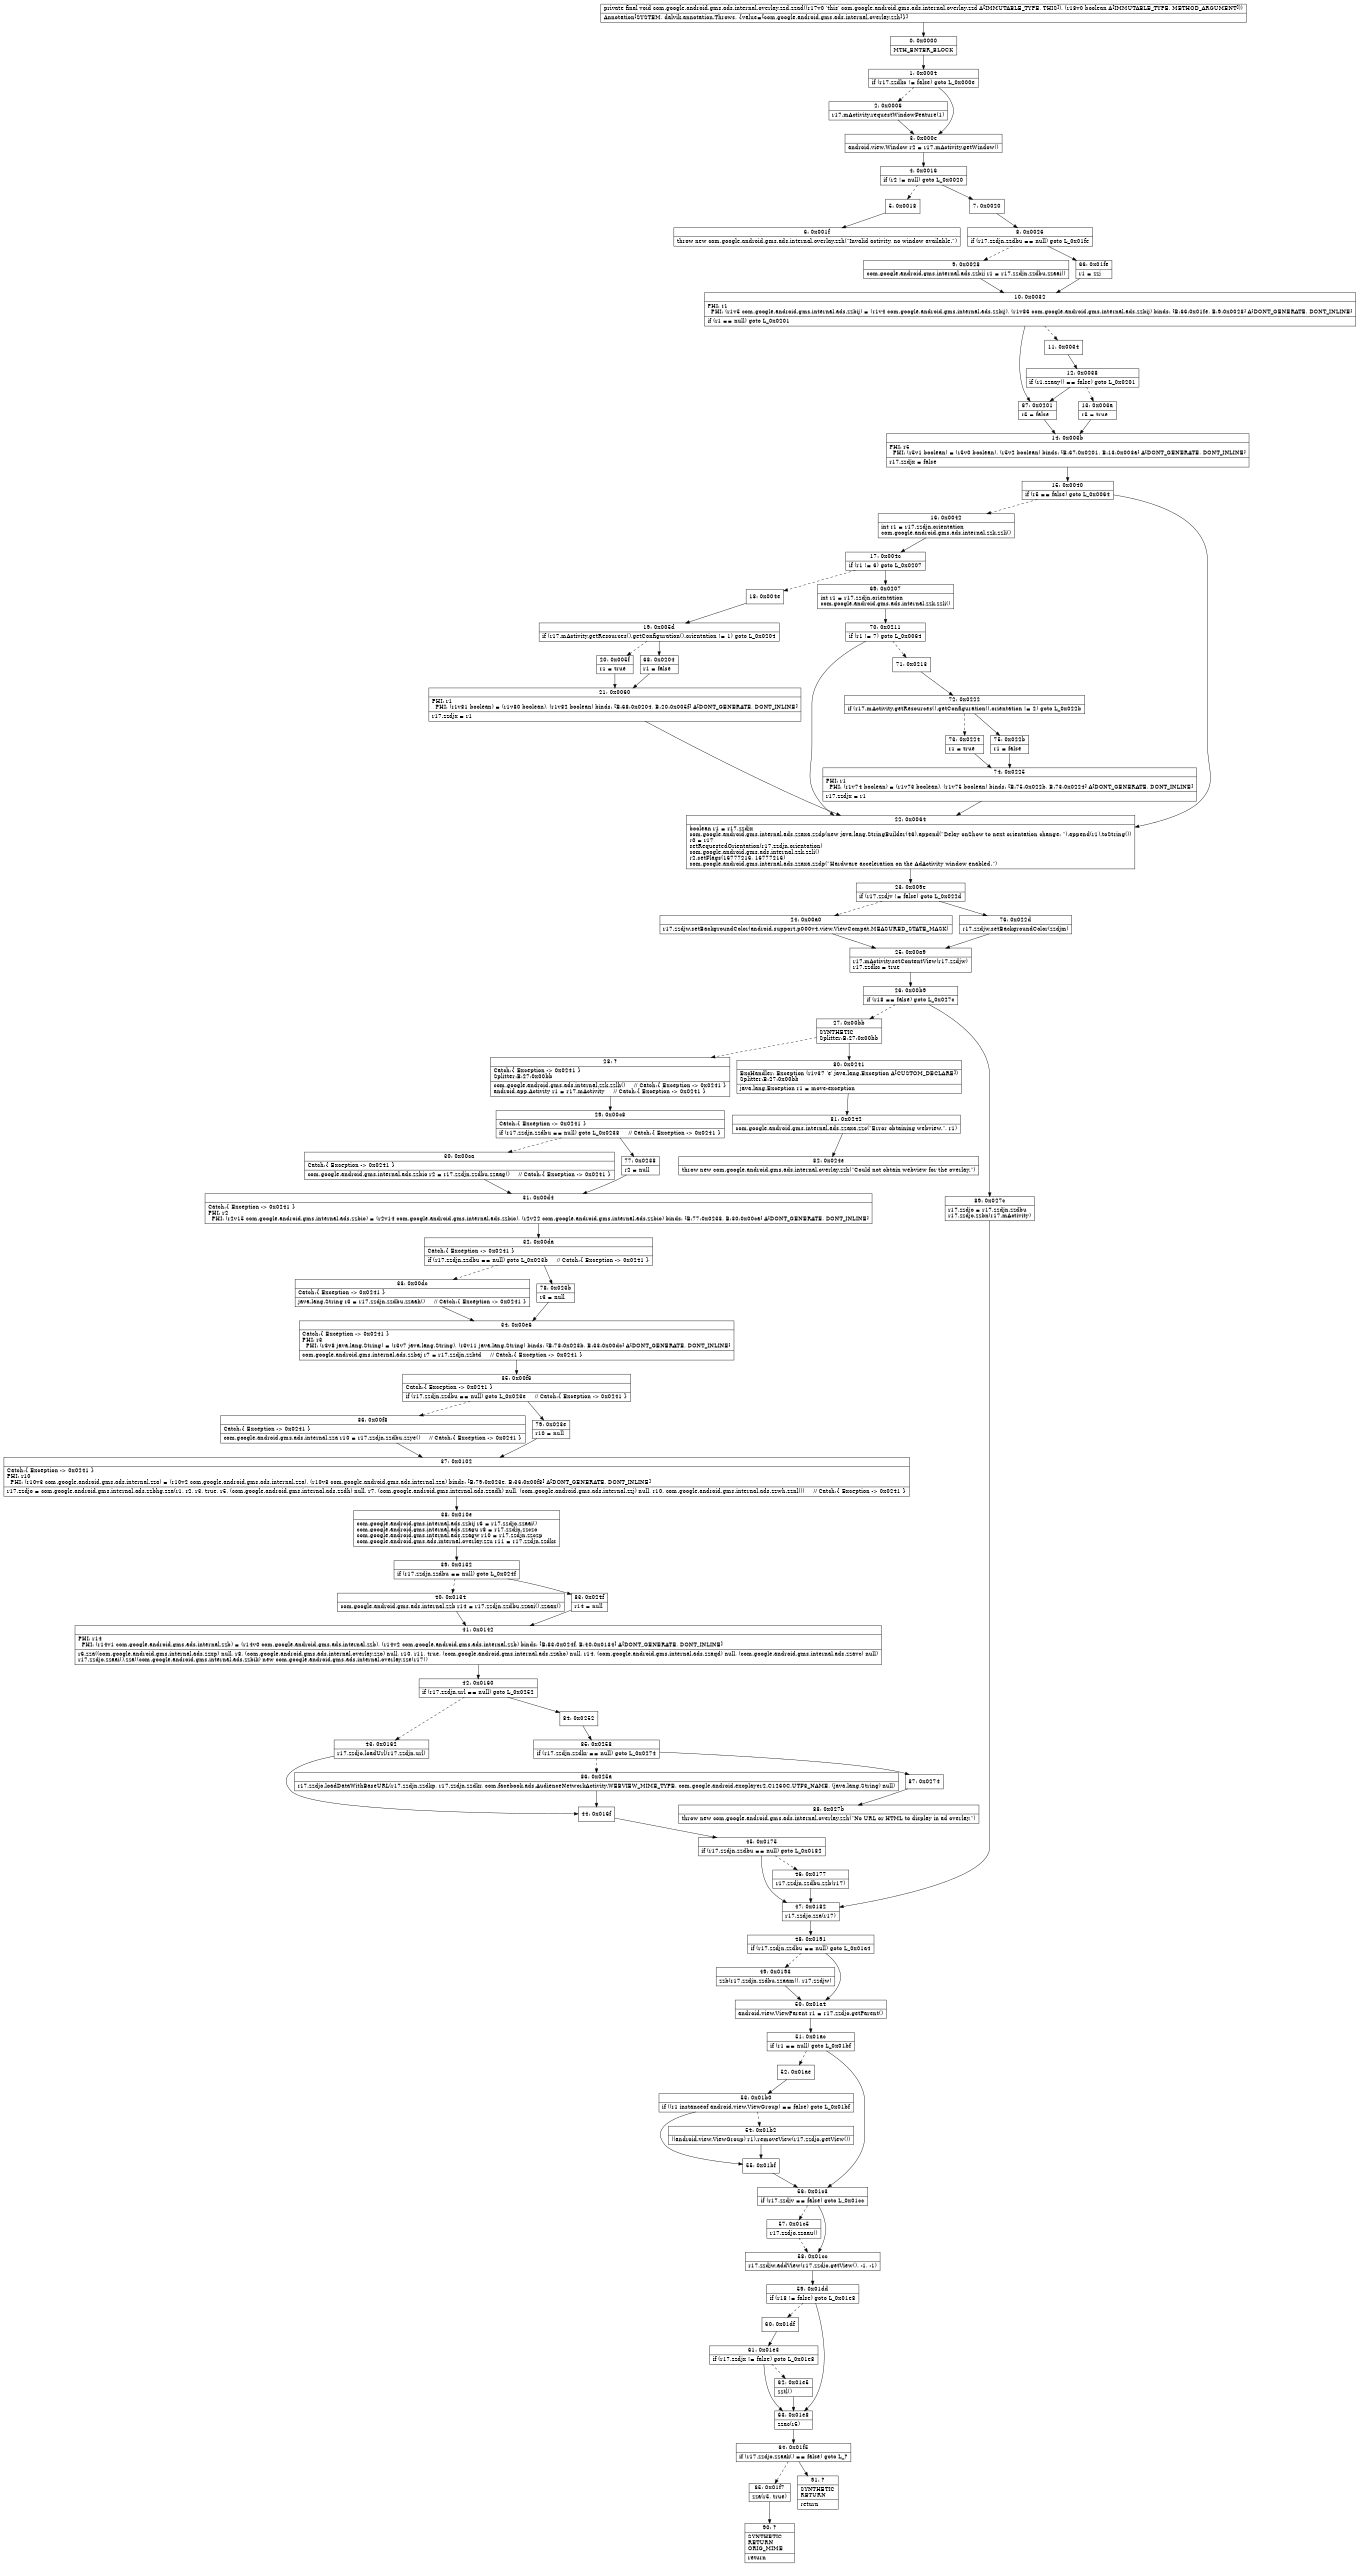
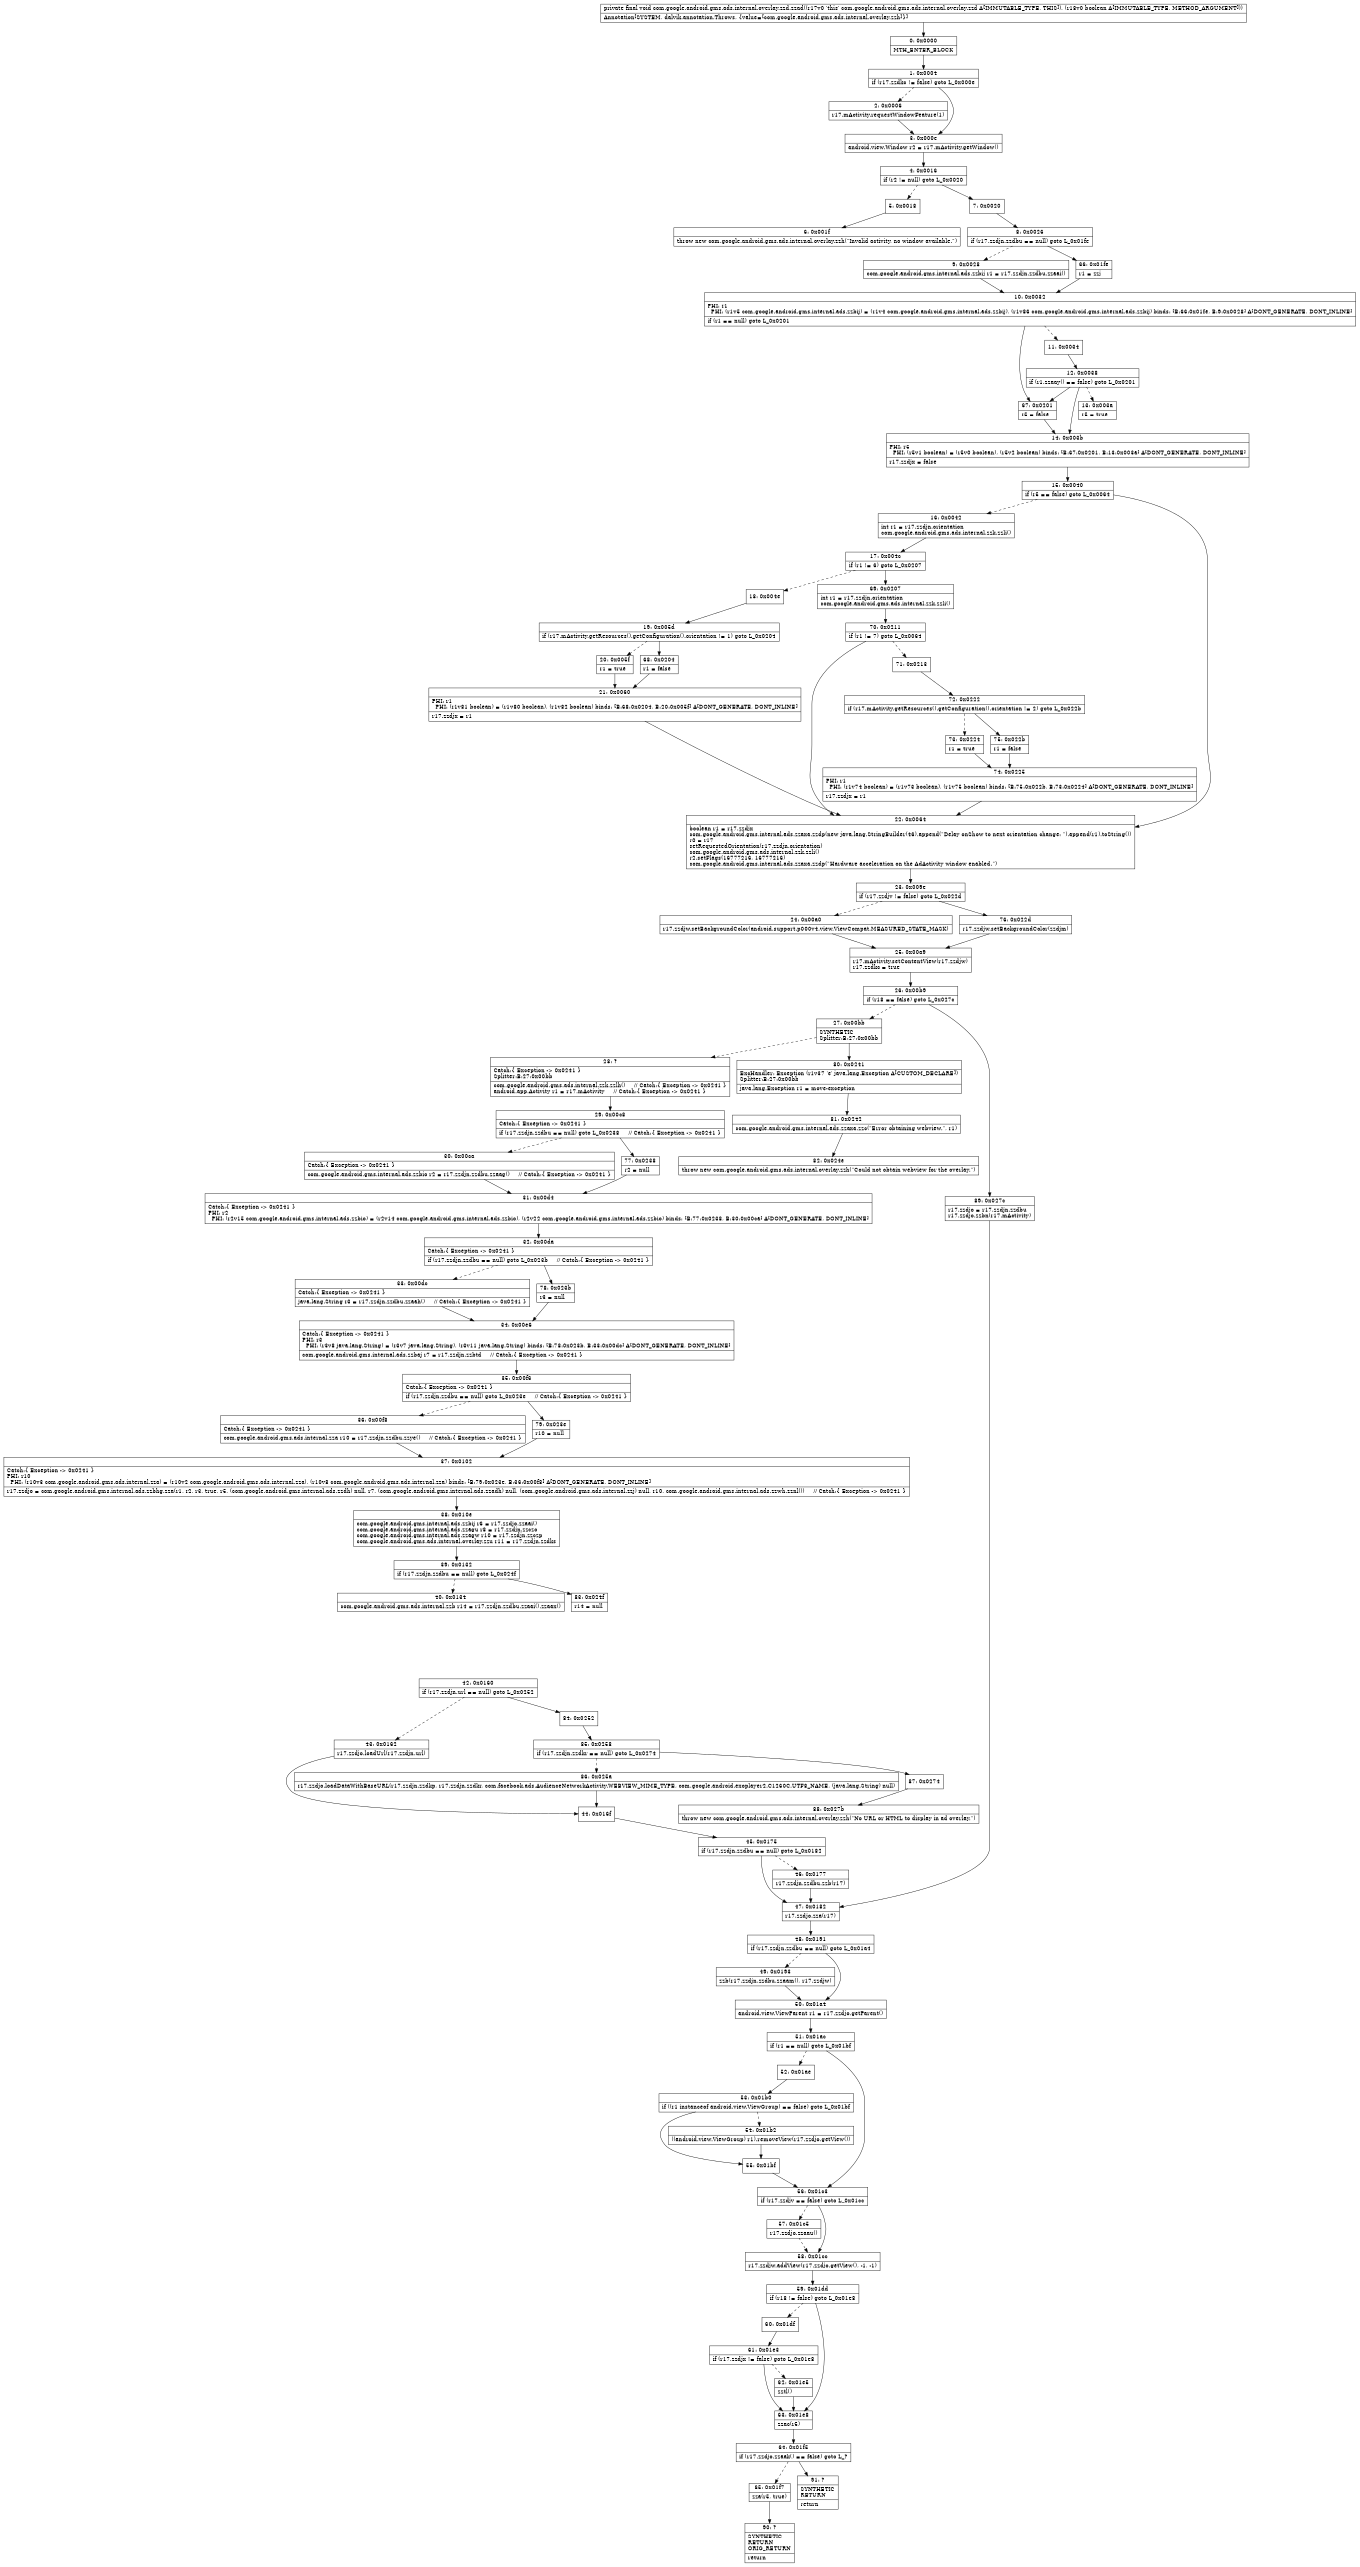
edge "13: 0x003a" -> "14: 0x003b": now "12: 0x0038" -> "14: 0x003b"
node "41: 0x0142": removed
node "90: ?": text "ORIG_MIME" -> "ORIG_RETURN"
